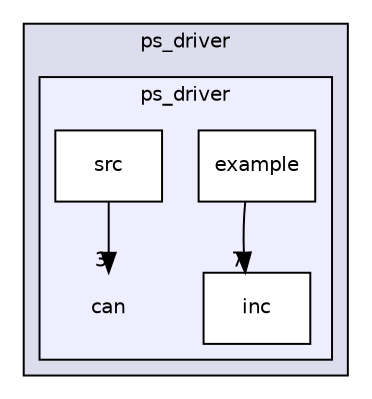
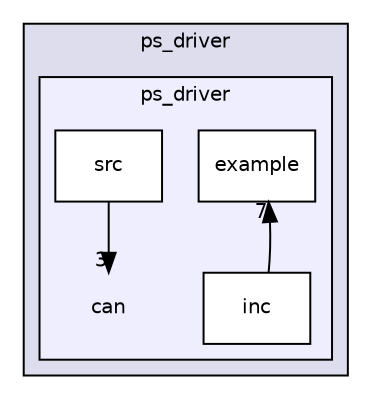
edge "example" -> "inc": reversed
